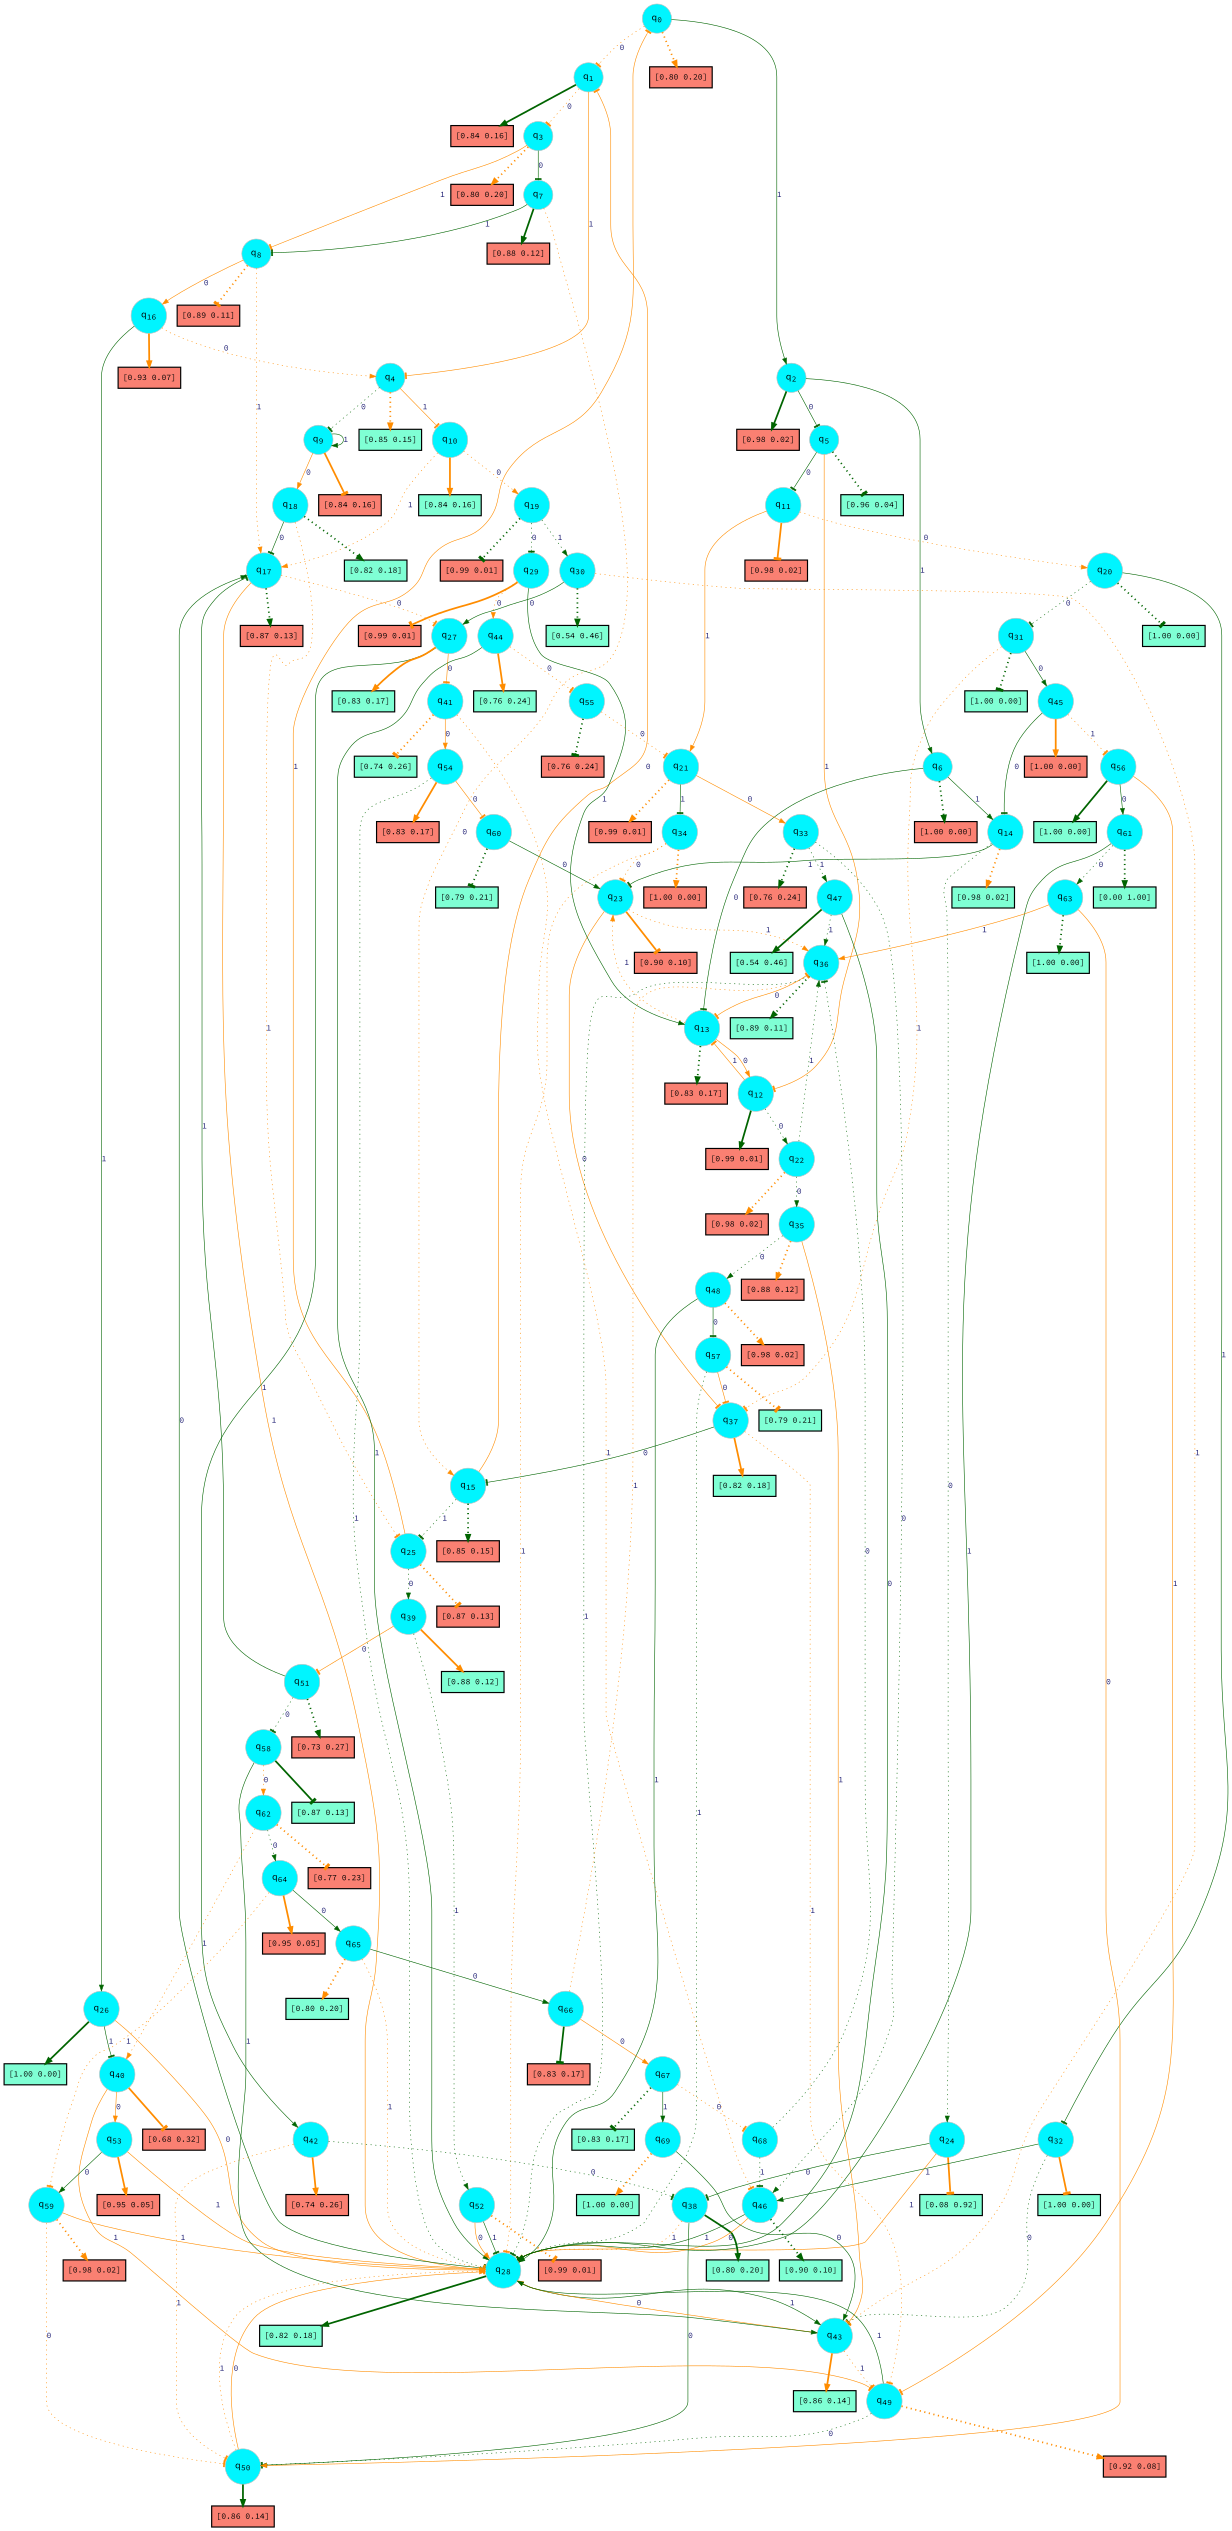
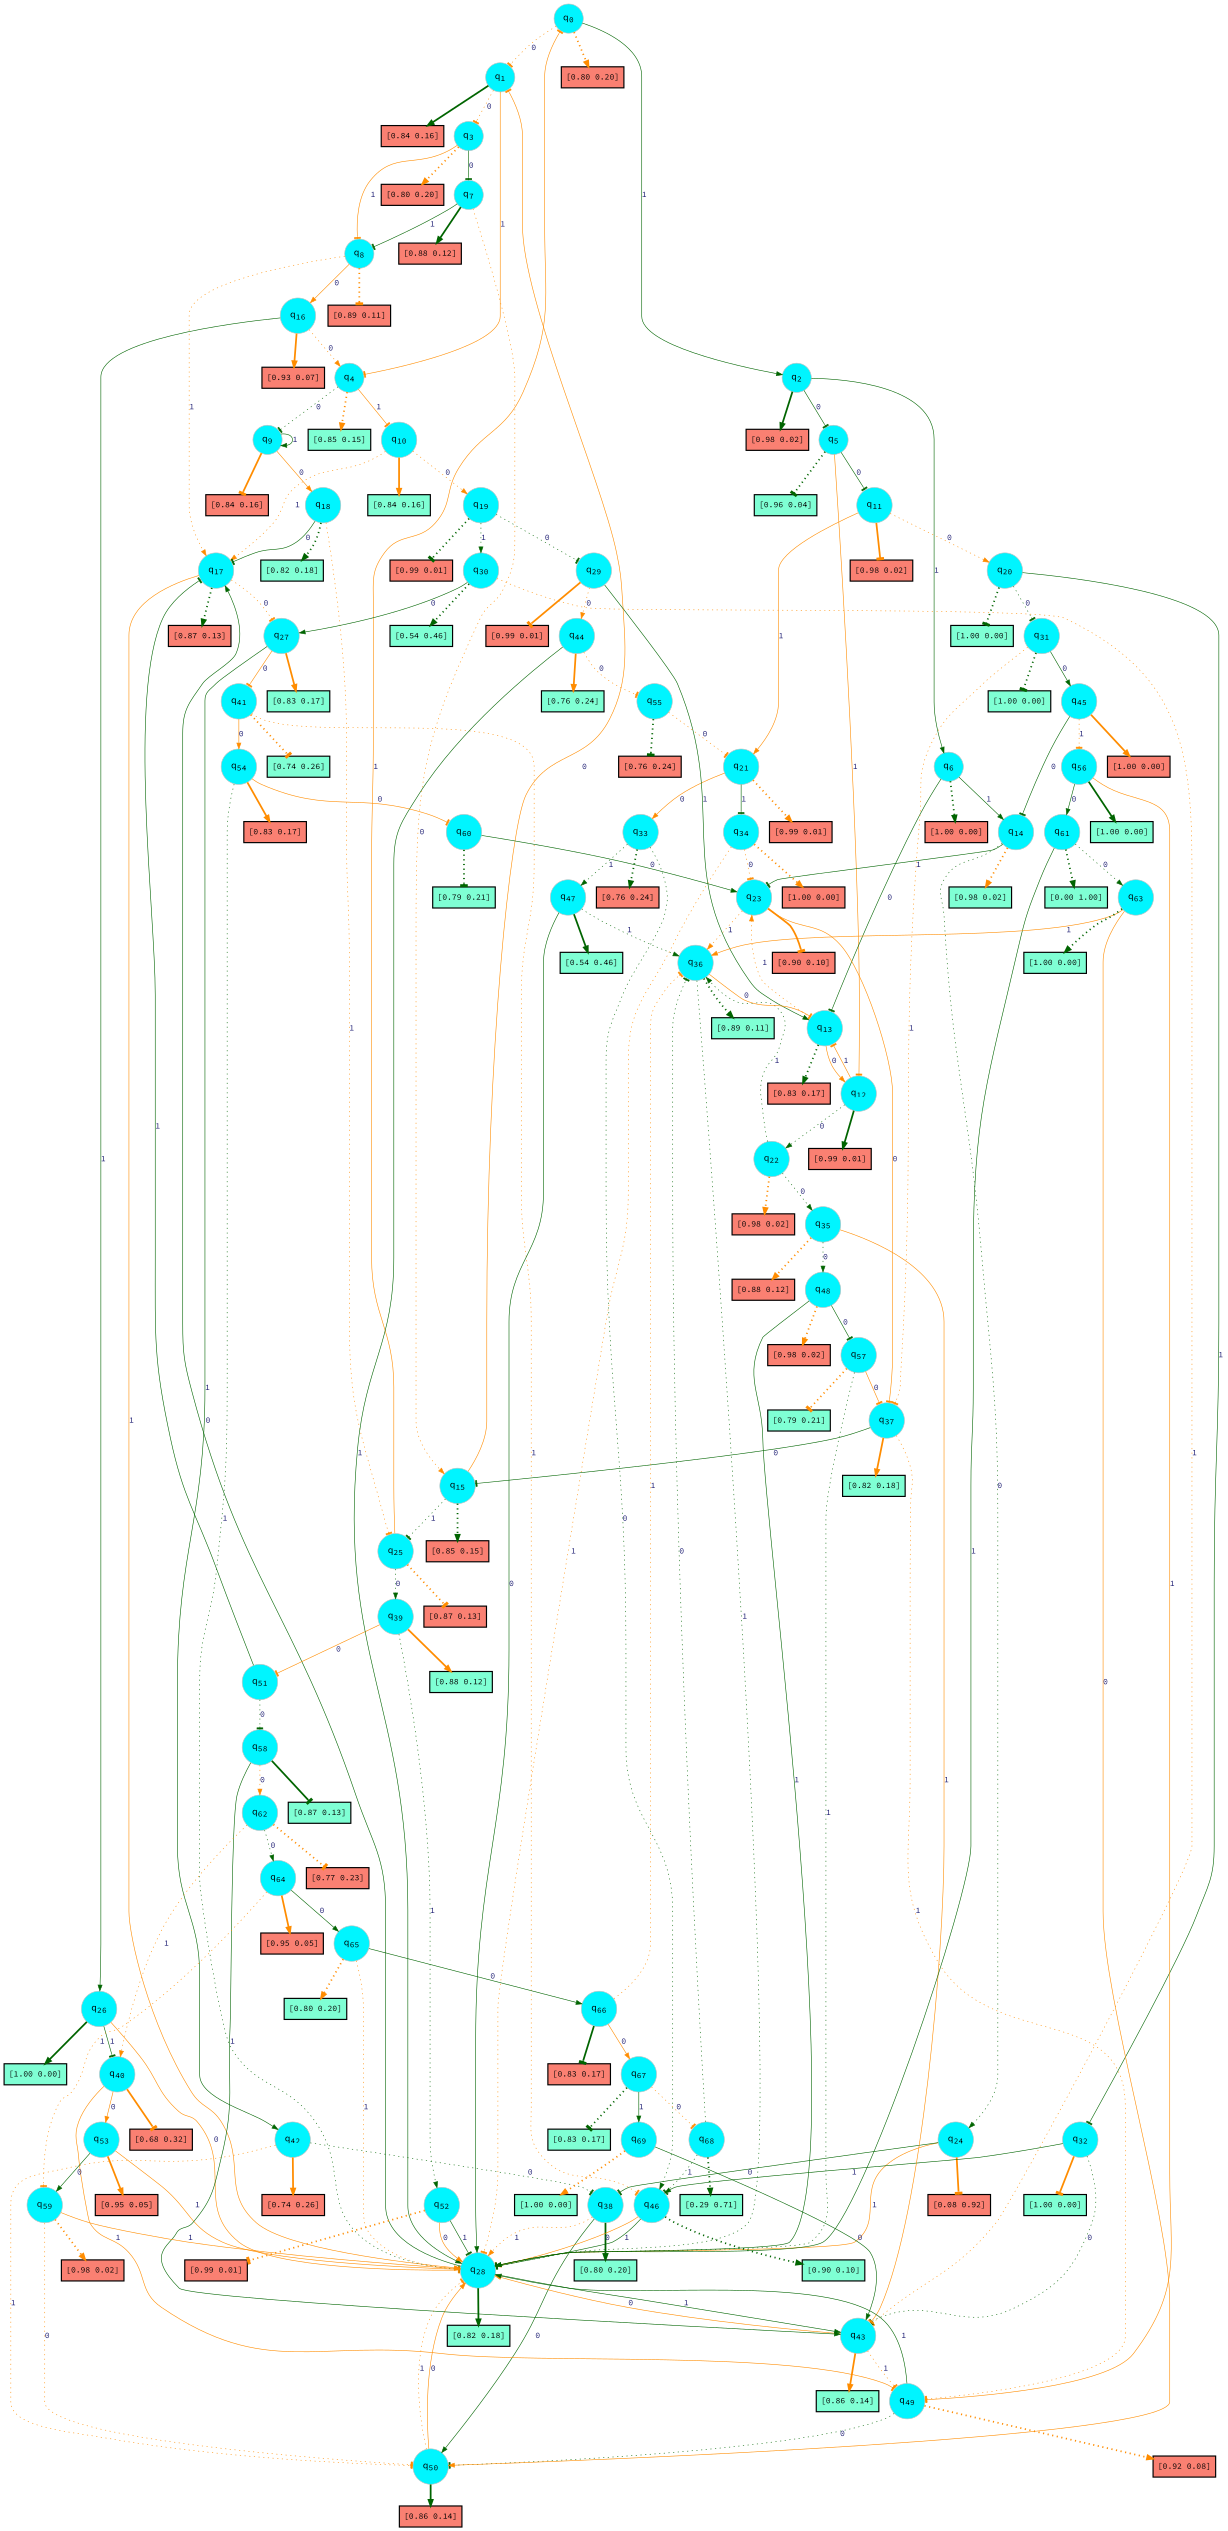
node "[0.73 0.27]": removed
node "[0.29 0.71]": added
node "[0.08 0.92]": fillcolor aquamarine -> salmon
